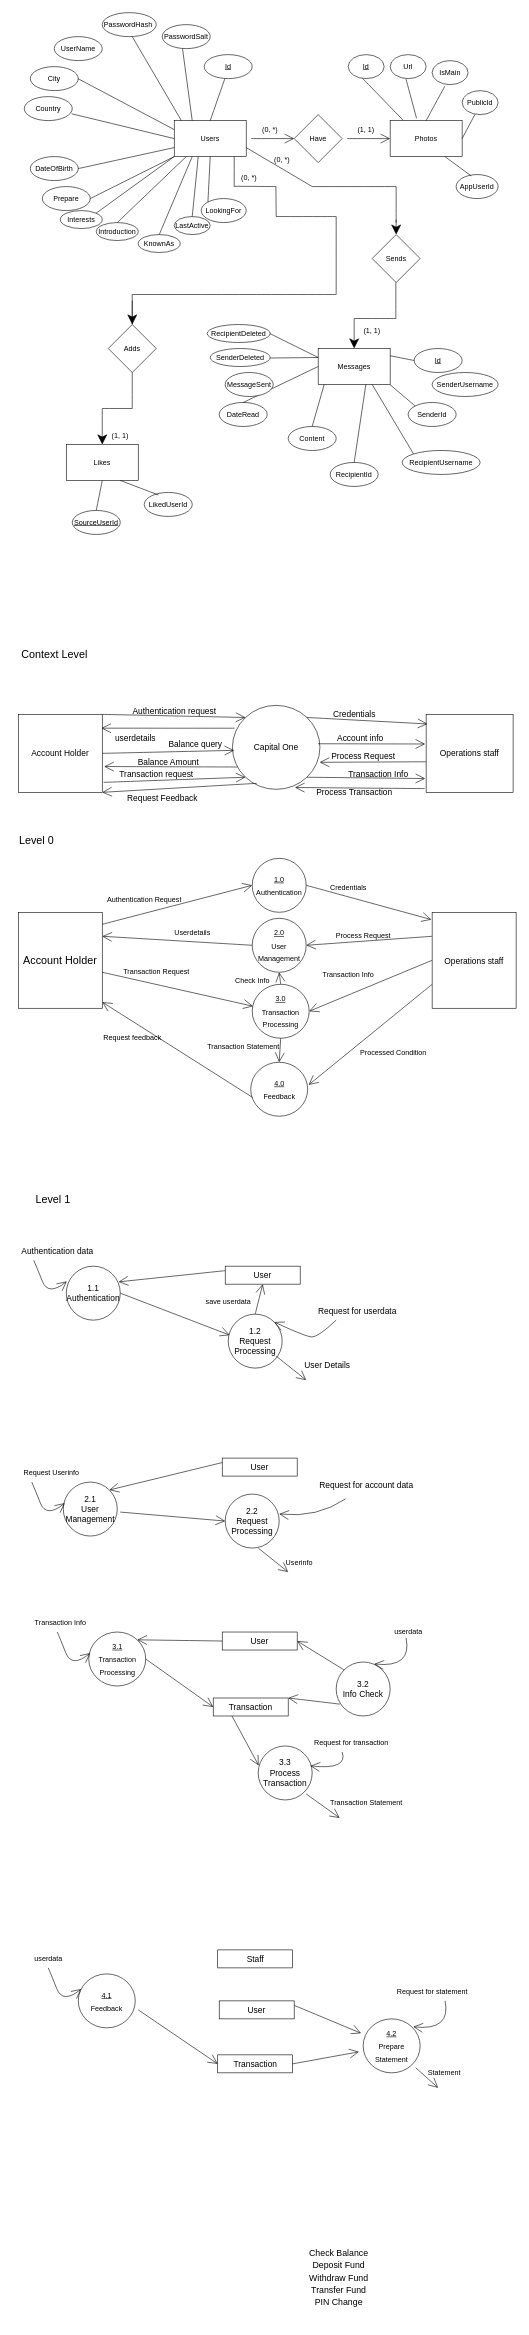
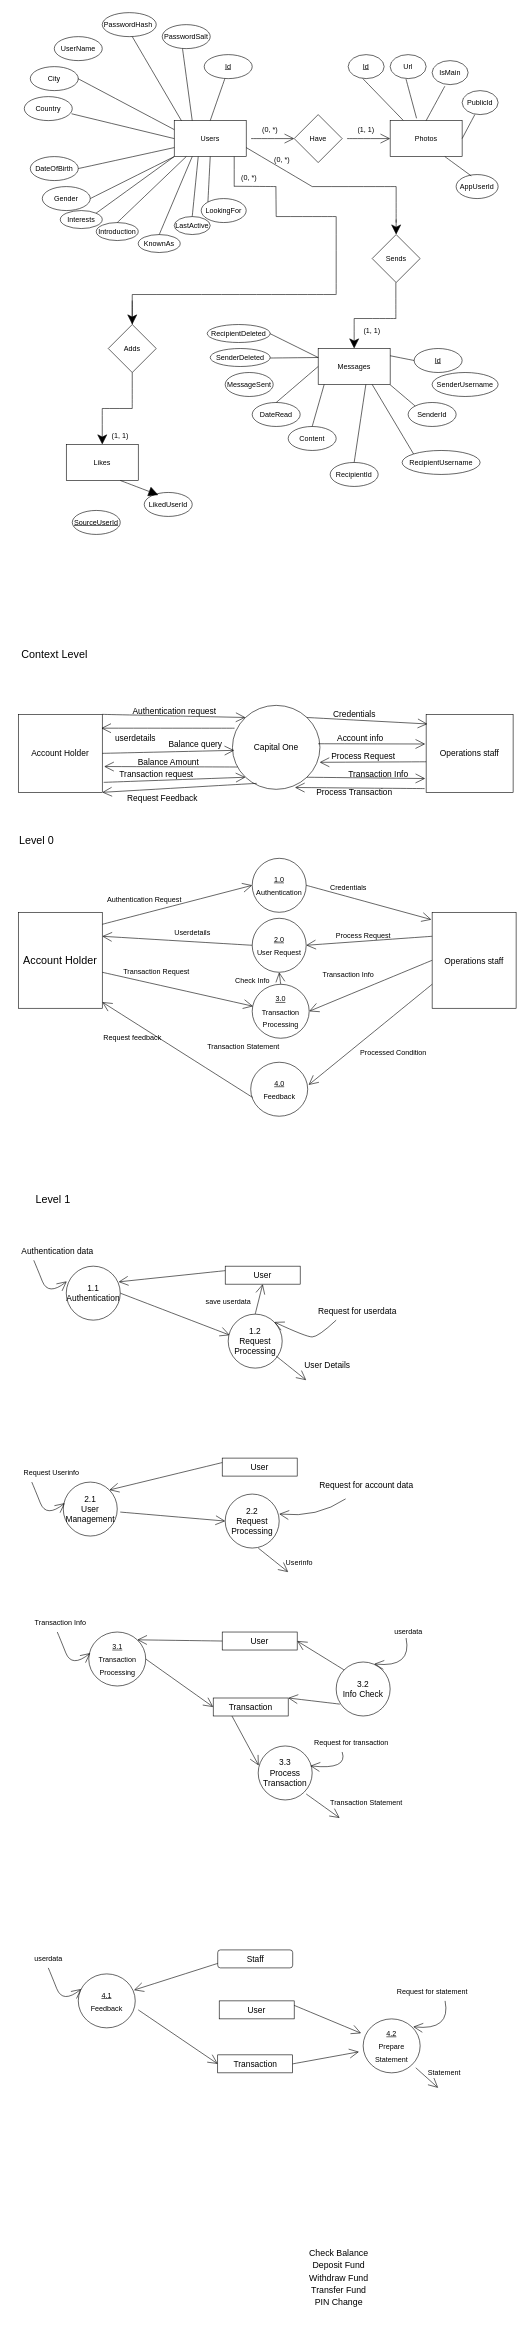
node "Prepare": label "Prepare" -> "Gender"
node "DateRead": moved (243, 414) -> (276, 414)
edge "Likes" -- "LikedUserId": arrowhead none -> block
edge "Likes" -- "SourceUserId": removed
node "2.0 User Management": label "2.0 User Management" -> "2.0 User Request"
edge "3.0 Transaction Processing" -> "4.0 Feedback": removed
node "Staff": shape rectangle -> rounded rectangle
edge "Staff" -> "4.1 Feedback": added
